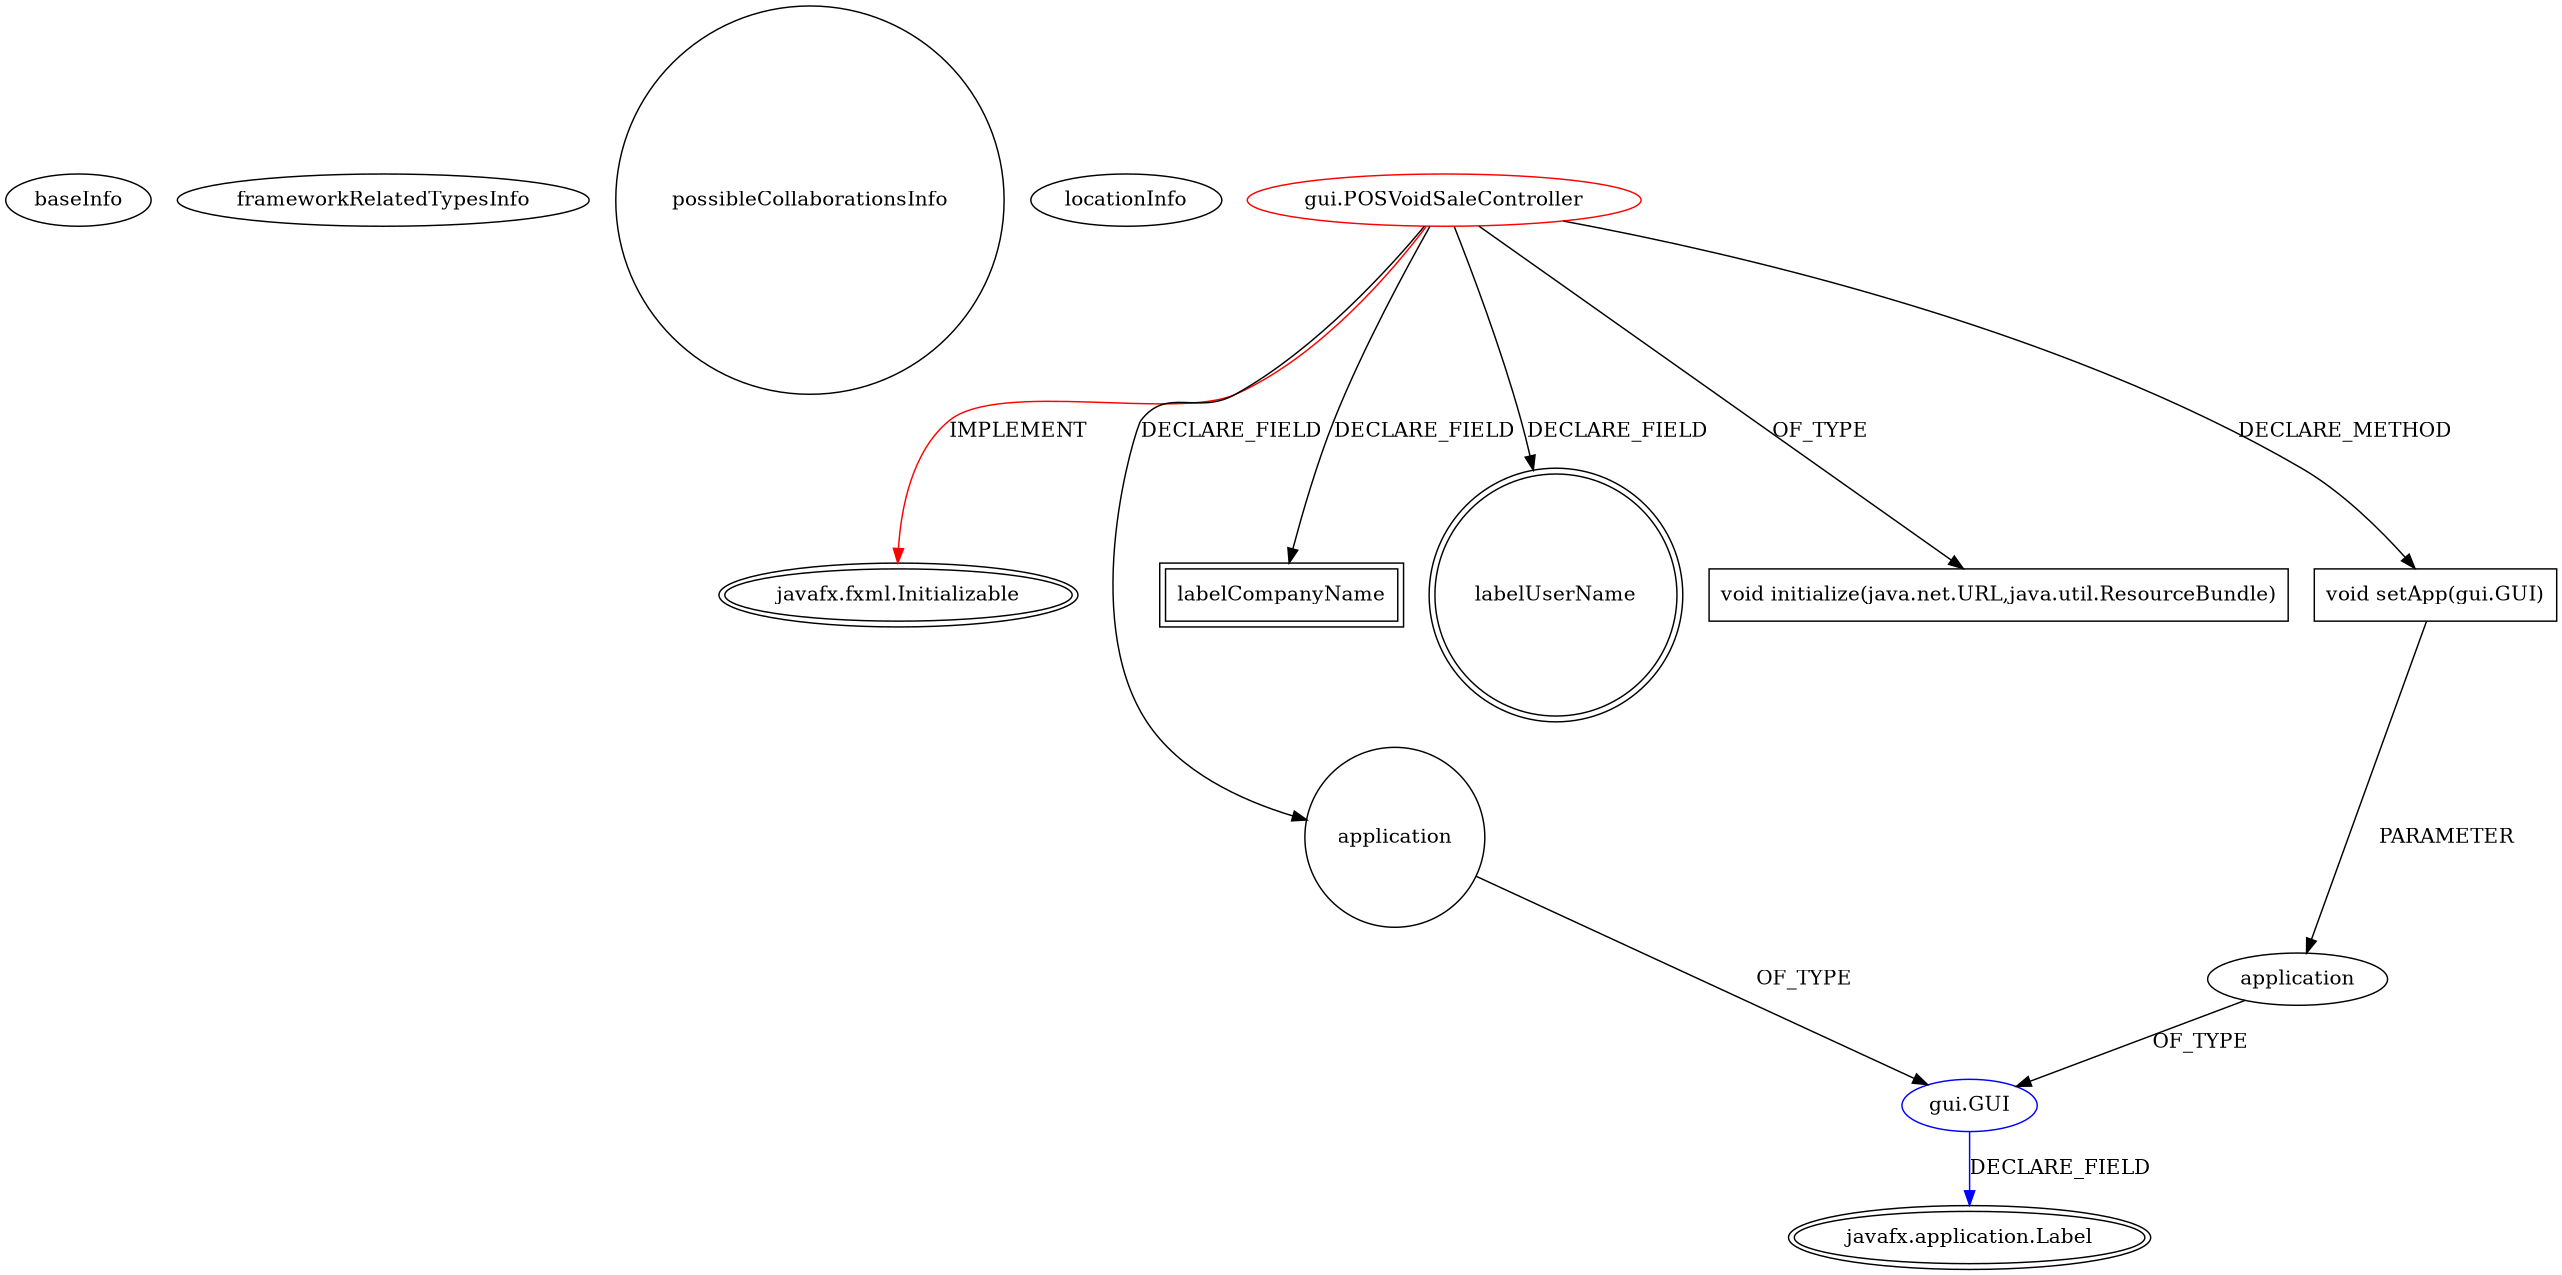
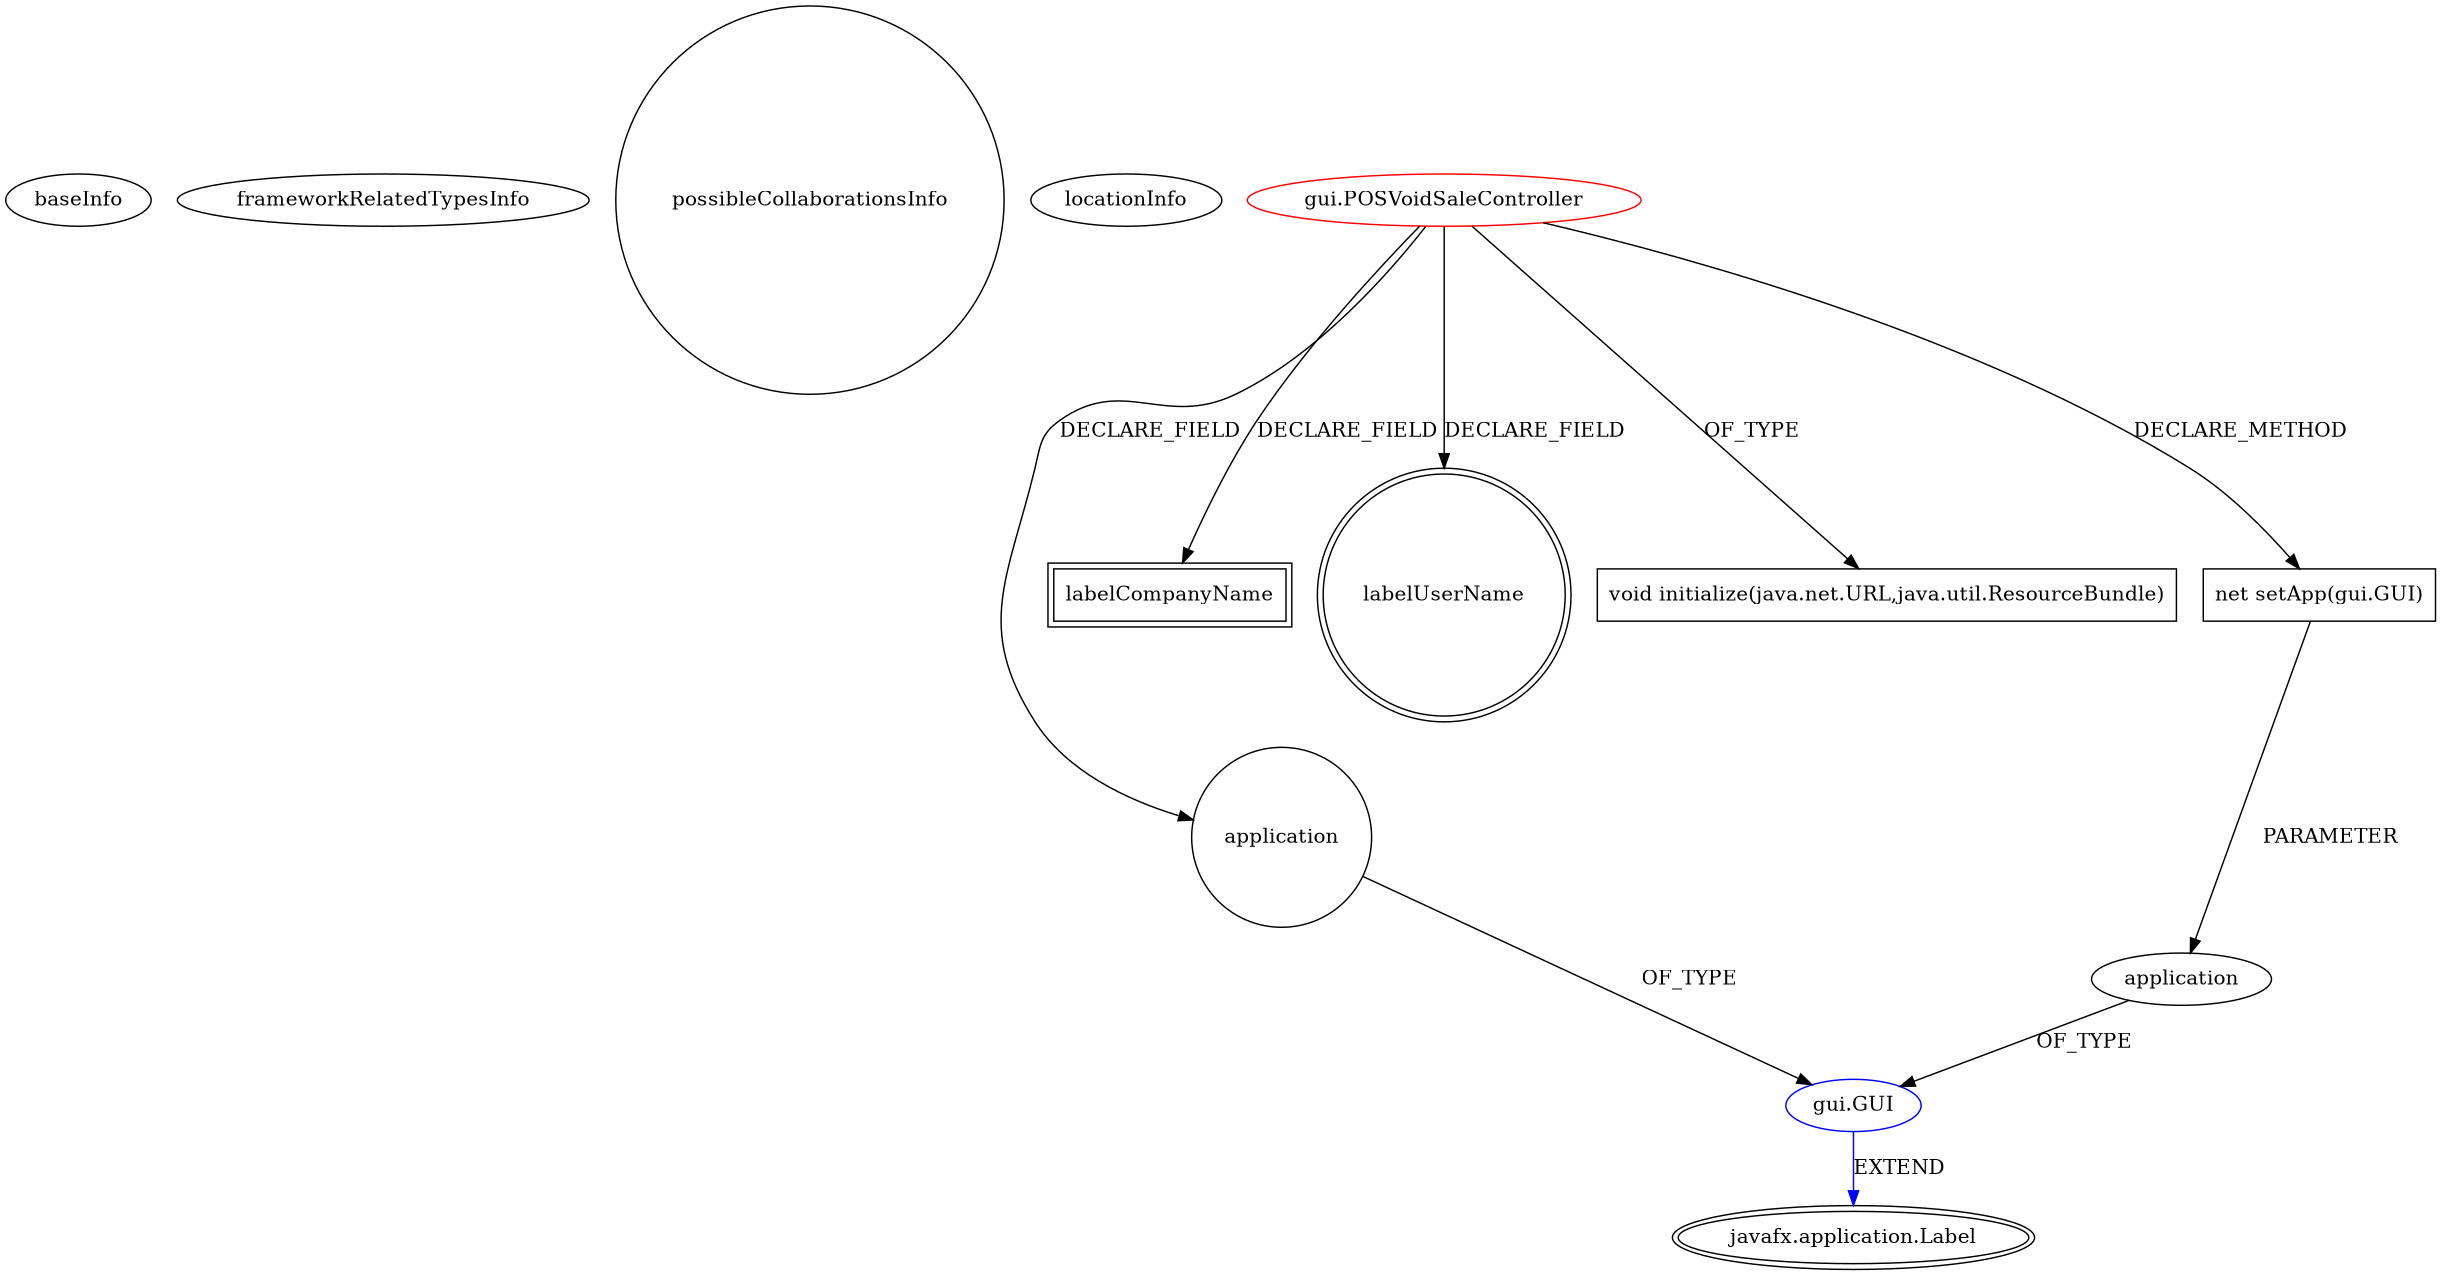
node "javafx.fxml.Initializable": removed
node "void setApp(gui.GUI)": label "void setApp(gui.GUI)" -> "net setApp(gui.GUI)"
edge "gui.GUI" -> "javafx.application.Label": label "DECLARE_FIELD" -> "EXTEND"
